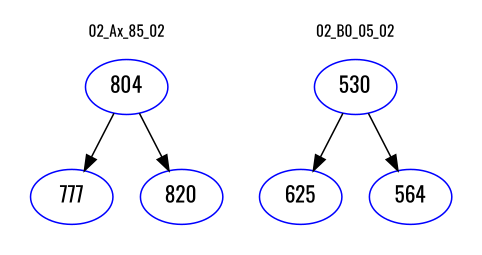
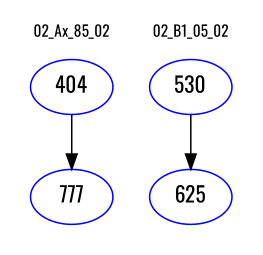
cluster "02_B0_05_02": label "02_B0_05_02" -> "02_B1_05_02"
node "804": label "804" -> "404"
node "820": removed
node "564": removed
